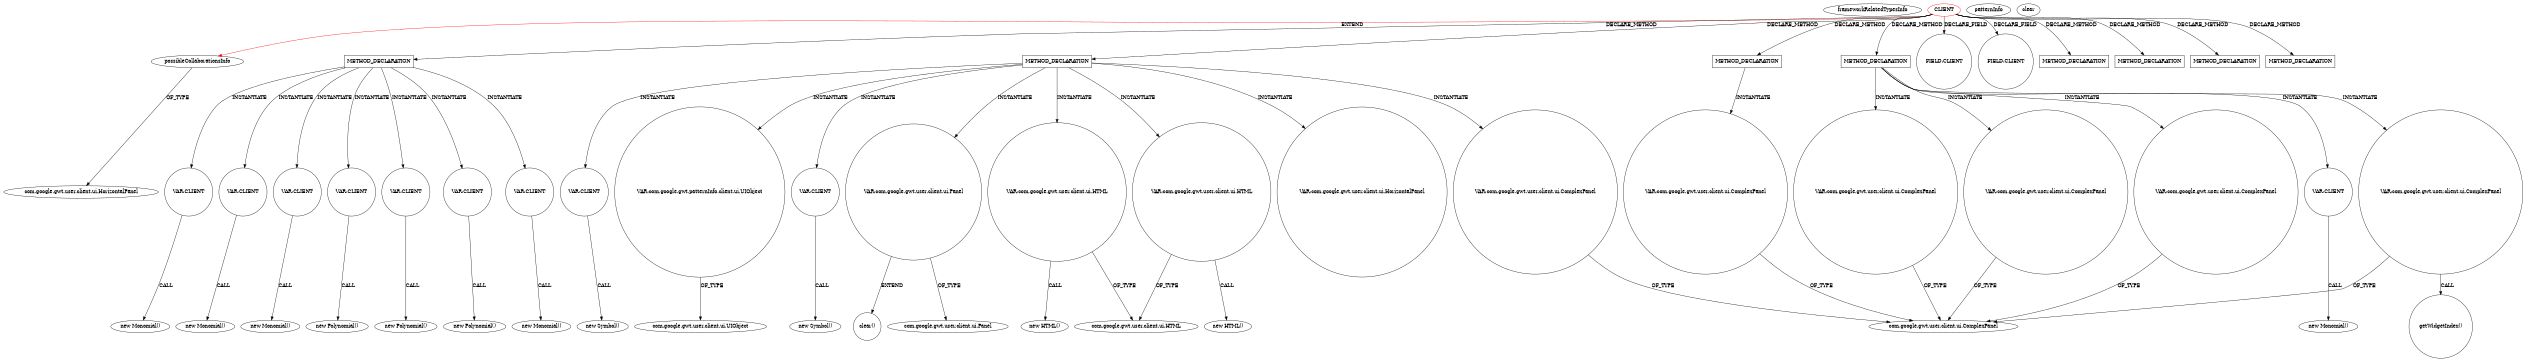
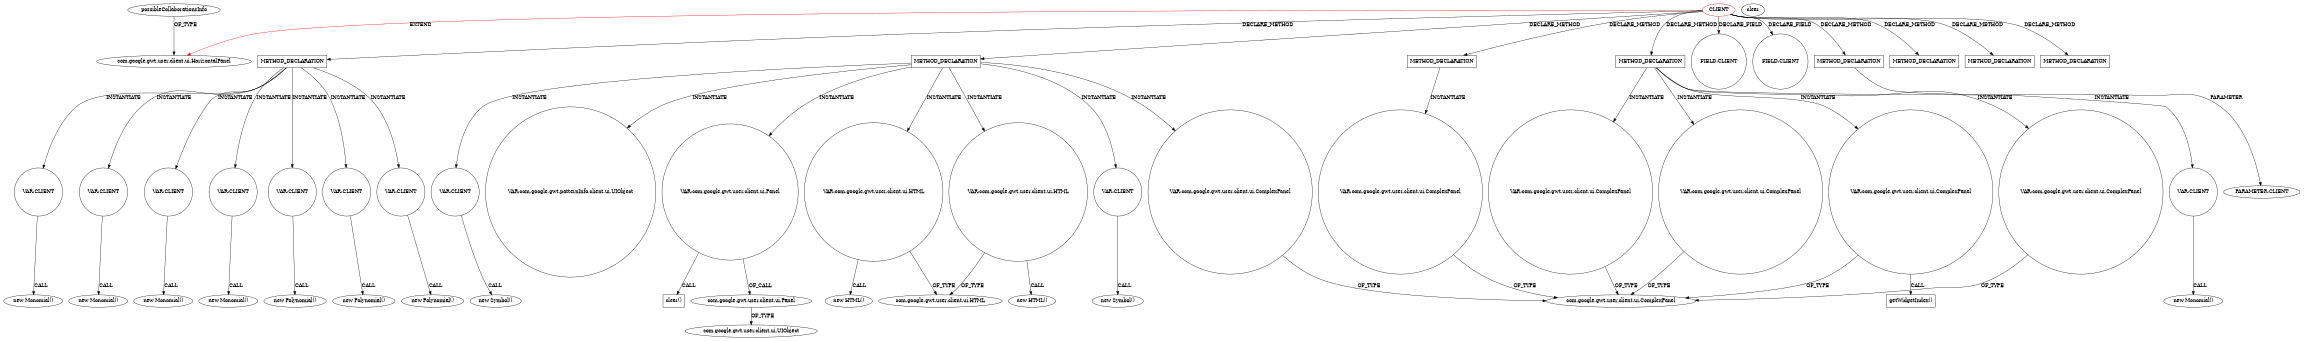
node "frameworkRelatedTypesInfo": removed
node "patternInfo": removed
edge "CLIENT" -> "possibleCollaborationsInfo": now "CLIENT" -> "com.google.gwt.user.client.ui.HorizontalPanel"
node "VAR:com.google.gwt.user.client.ui.HorizontalPanel": removed
node "PARAMETER:CLIENT": added
edge "VAR:com.google.gwt.user.client.ui.Panel" -> "clear()": label "EXTEND" -> "CALL"
edge "VAR:com.google.gwt.user.client.ui.Panel" -> "com.google.gwt.user.client.ui.Panel": label "OF_TYPE" -> "OF_CALL"
edge "VAR:com.google.gwt.patternInfo.client.ui.UIObject" -> "com.google.gwt.user.client.ui.UIObject": now "com.google.gwt.user.client.ui.Panel" -> "com.google.gwt.user.client.ui.UIObject"
node "clear()": shape circle -> box
node "getWidgetIndex()": shape circle -> box
